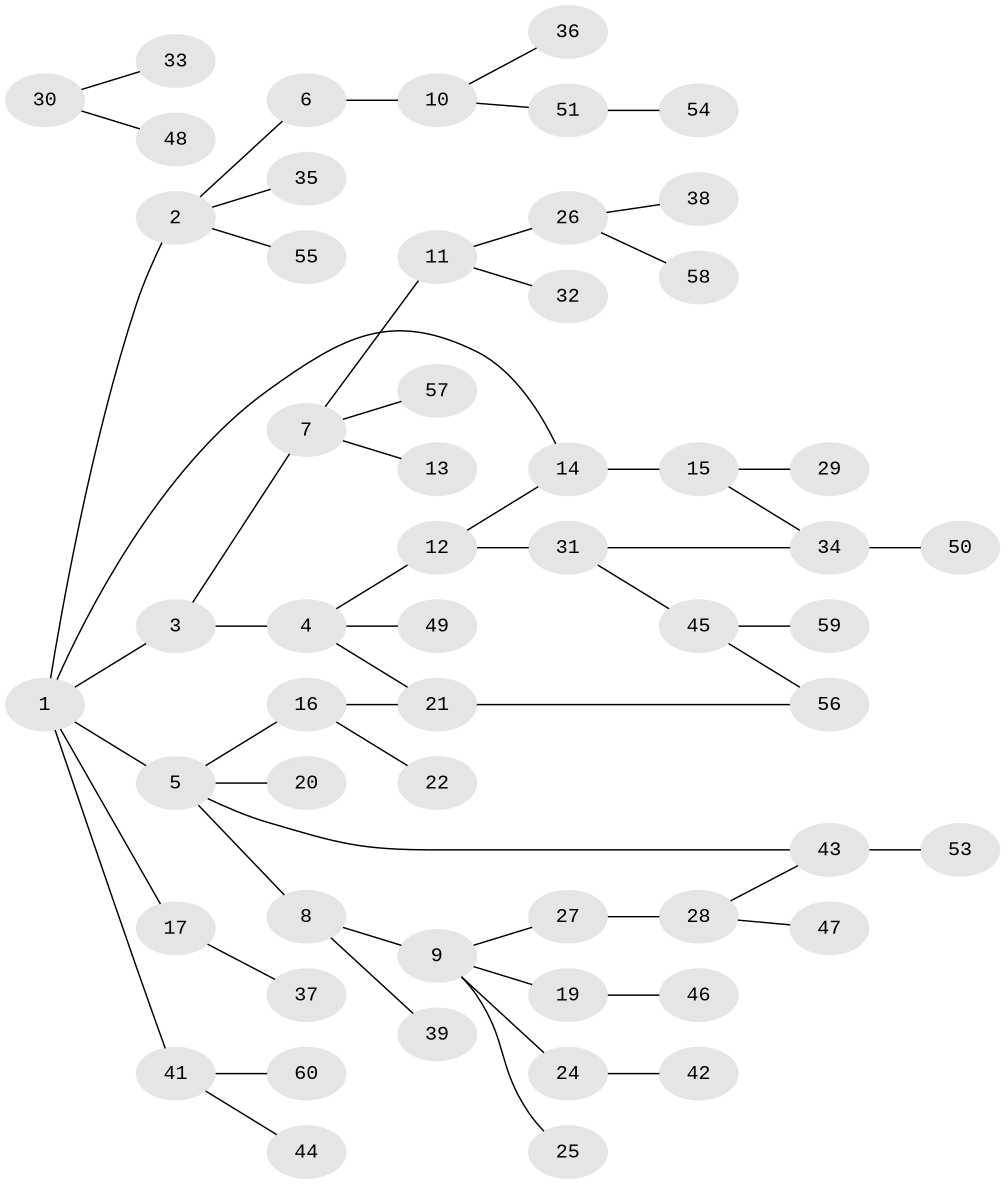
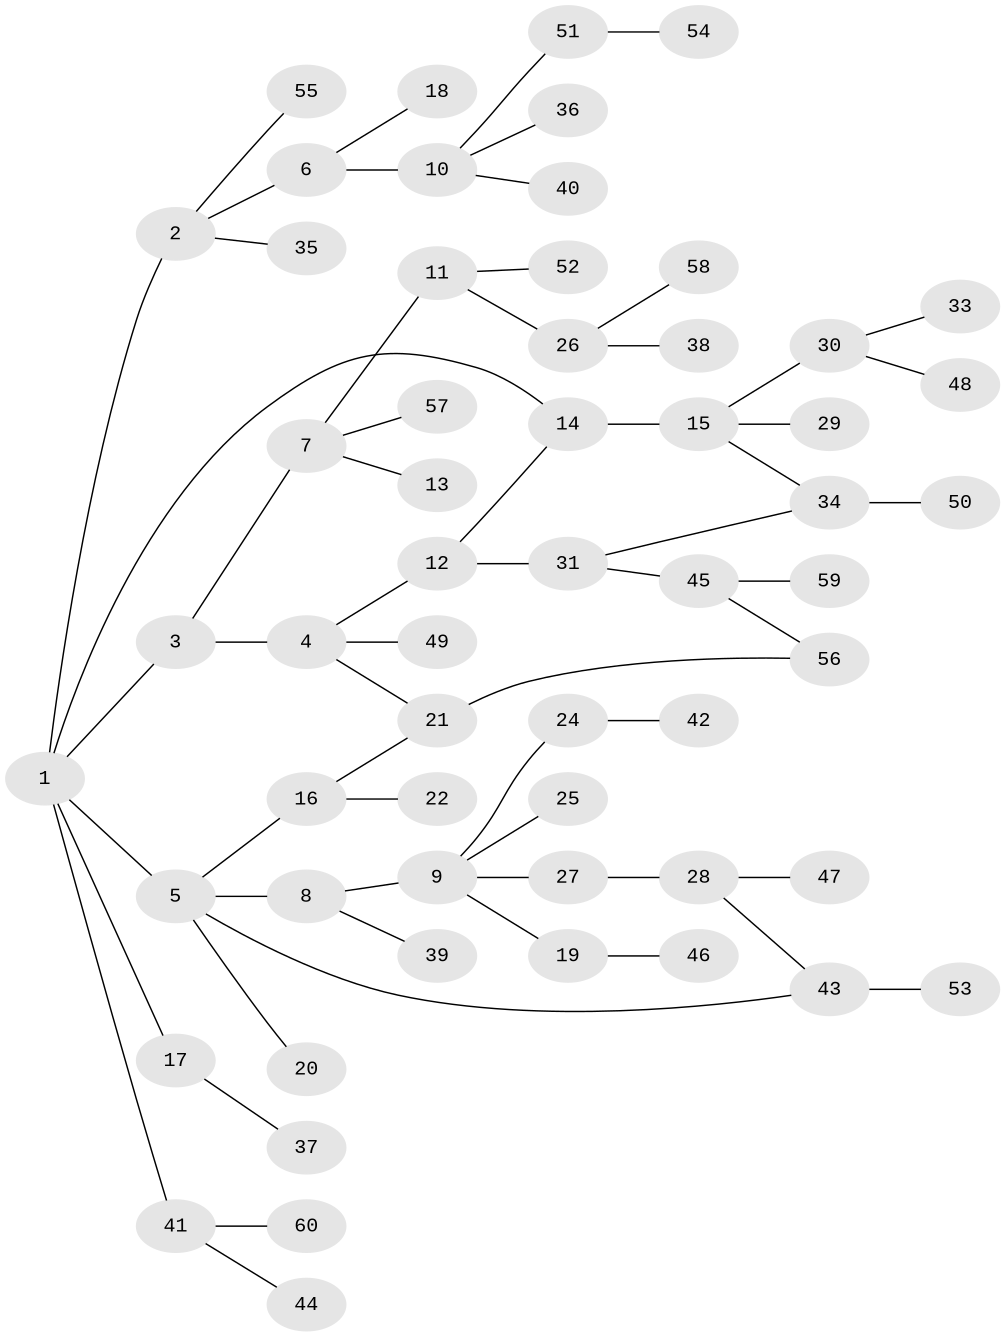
node "18": added
node "40": added
node "32": label "32" -> "52"
edge "30" -- "15": added
